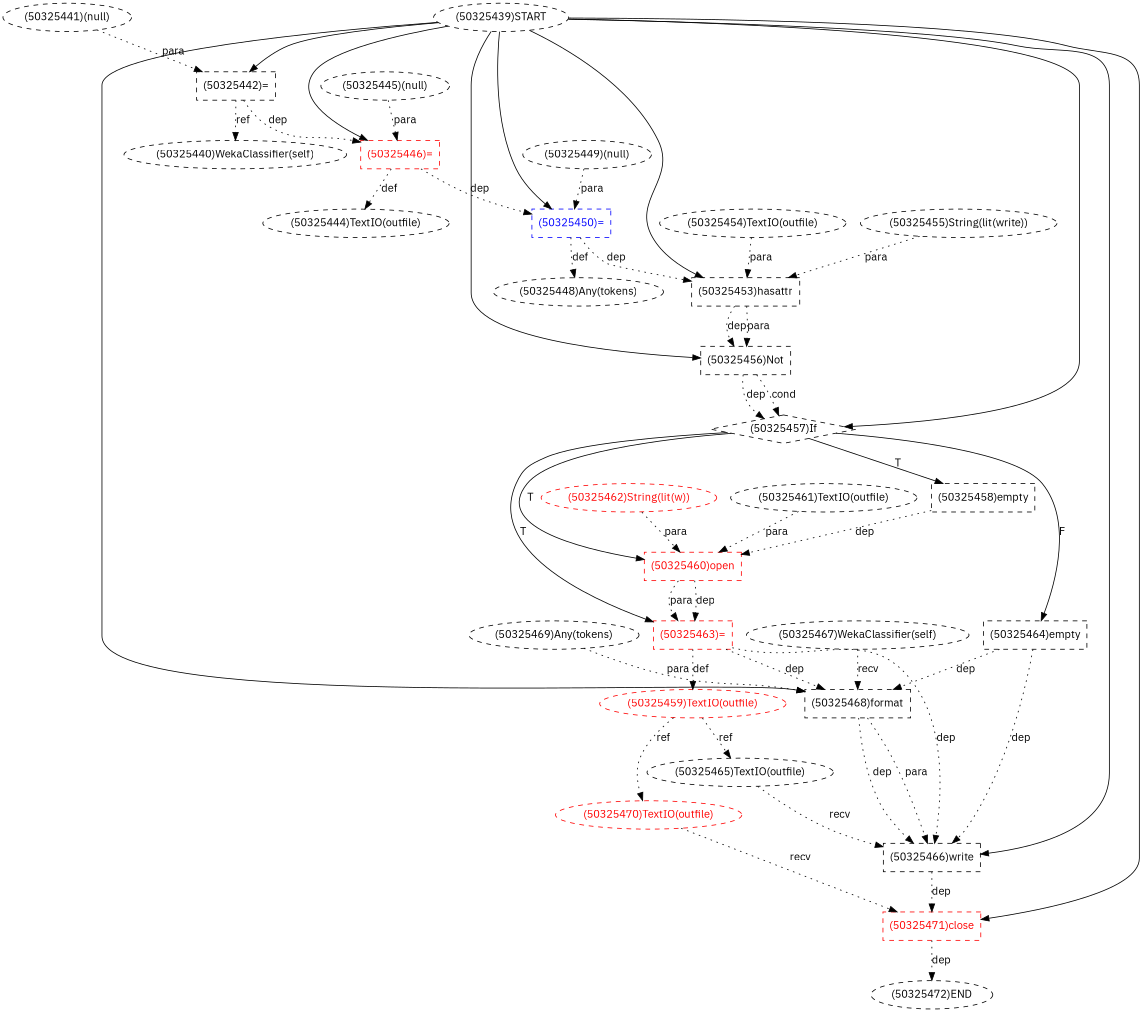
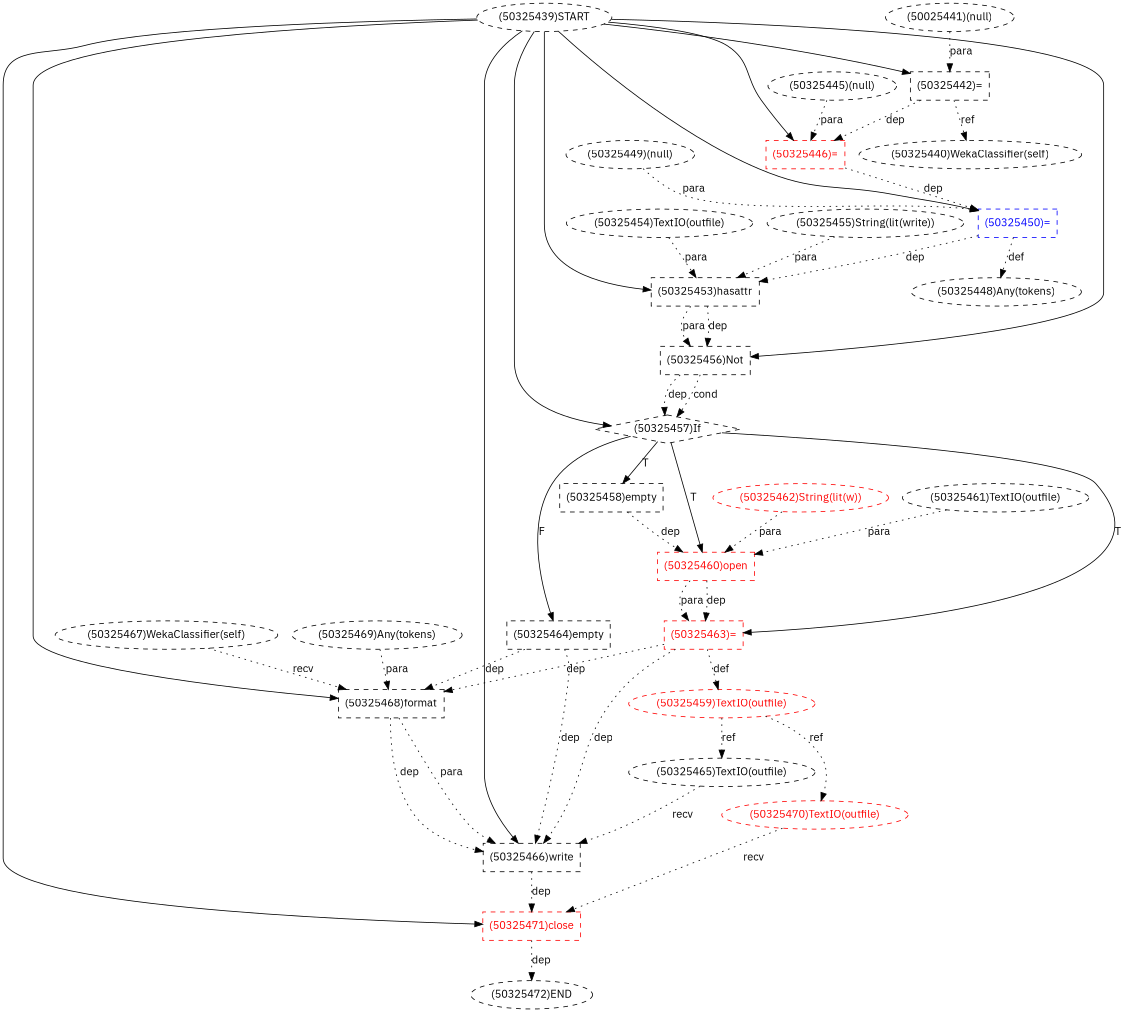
node "(50325441)(null)": label "(50325441)(null)" -> "(50025441)(null)"
node "(50325444)TextIO(outfile)": removed
